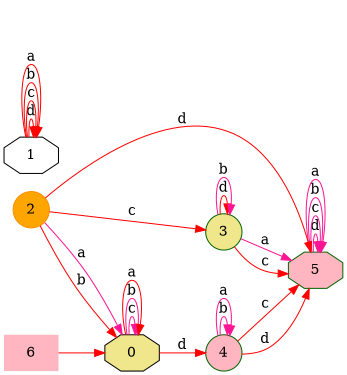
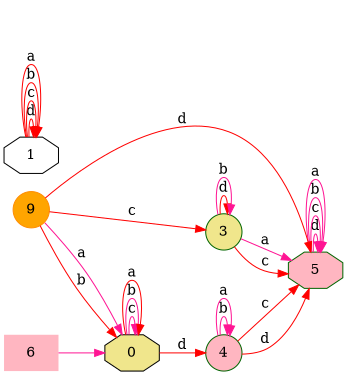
node "2": label "2" -> "9"
edge "6" -> "0": color red -> deeppink
